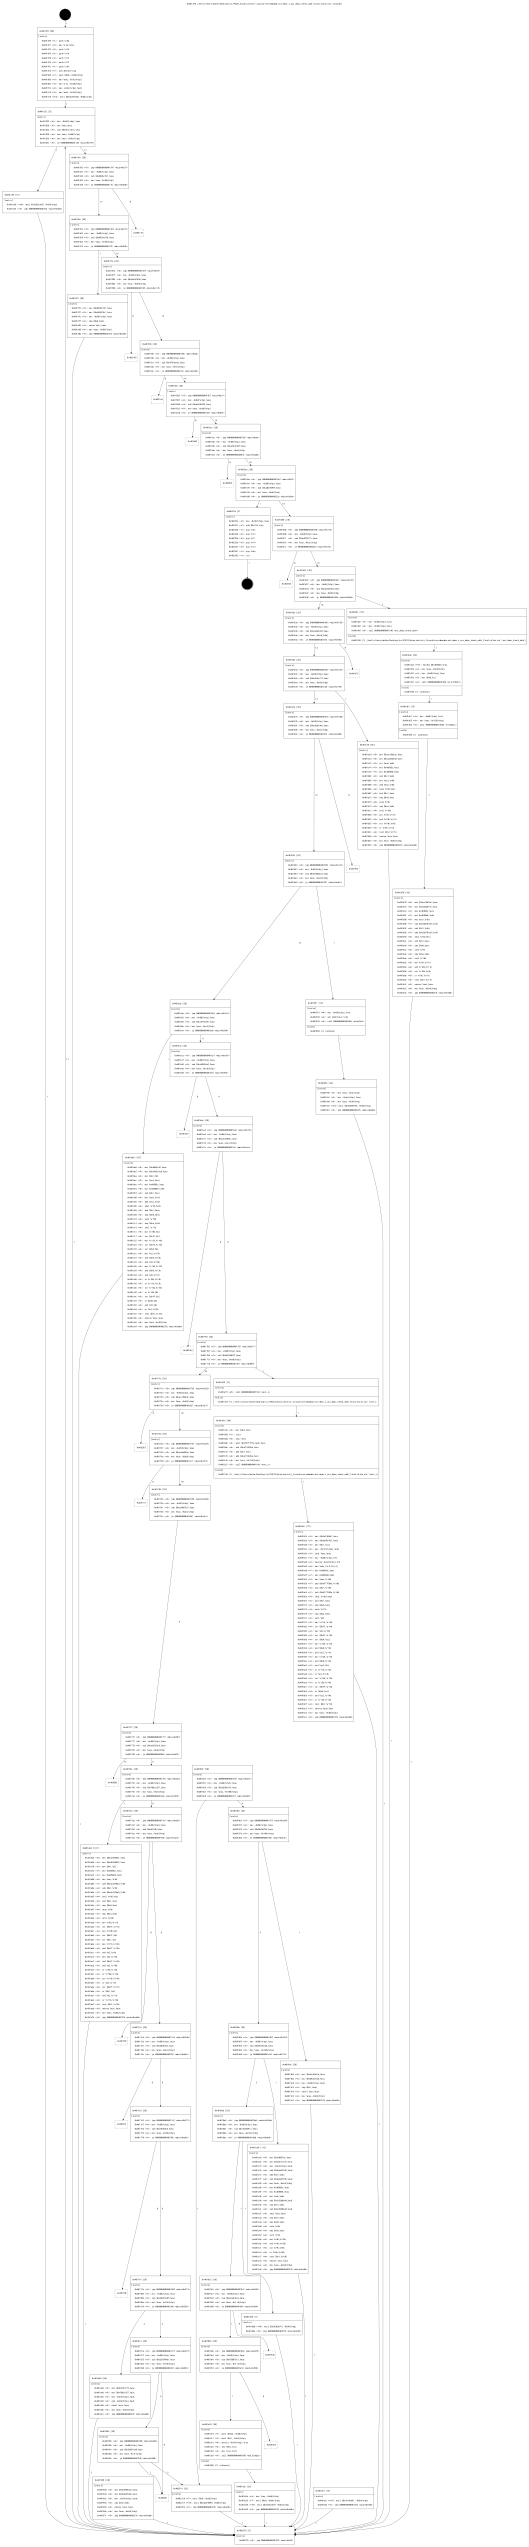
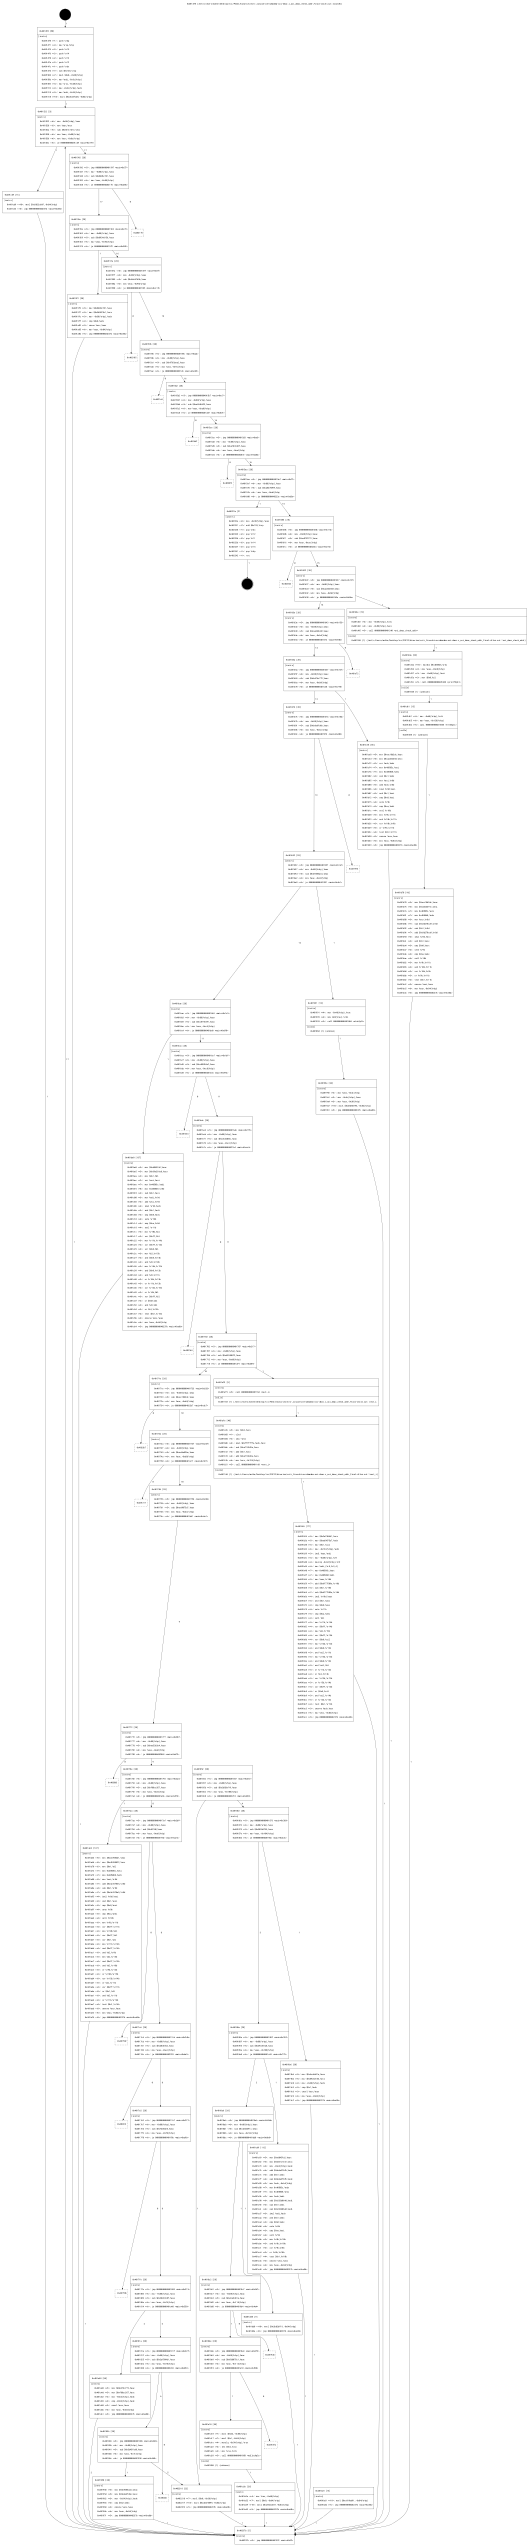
edge "0x401836 [28]" -> "0x402243": now "0x401836 [28]" -> "0x401958 [30]"
